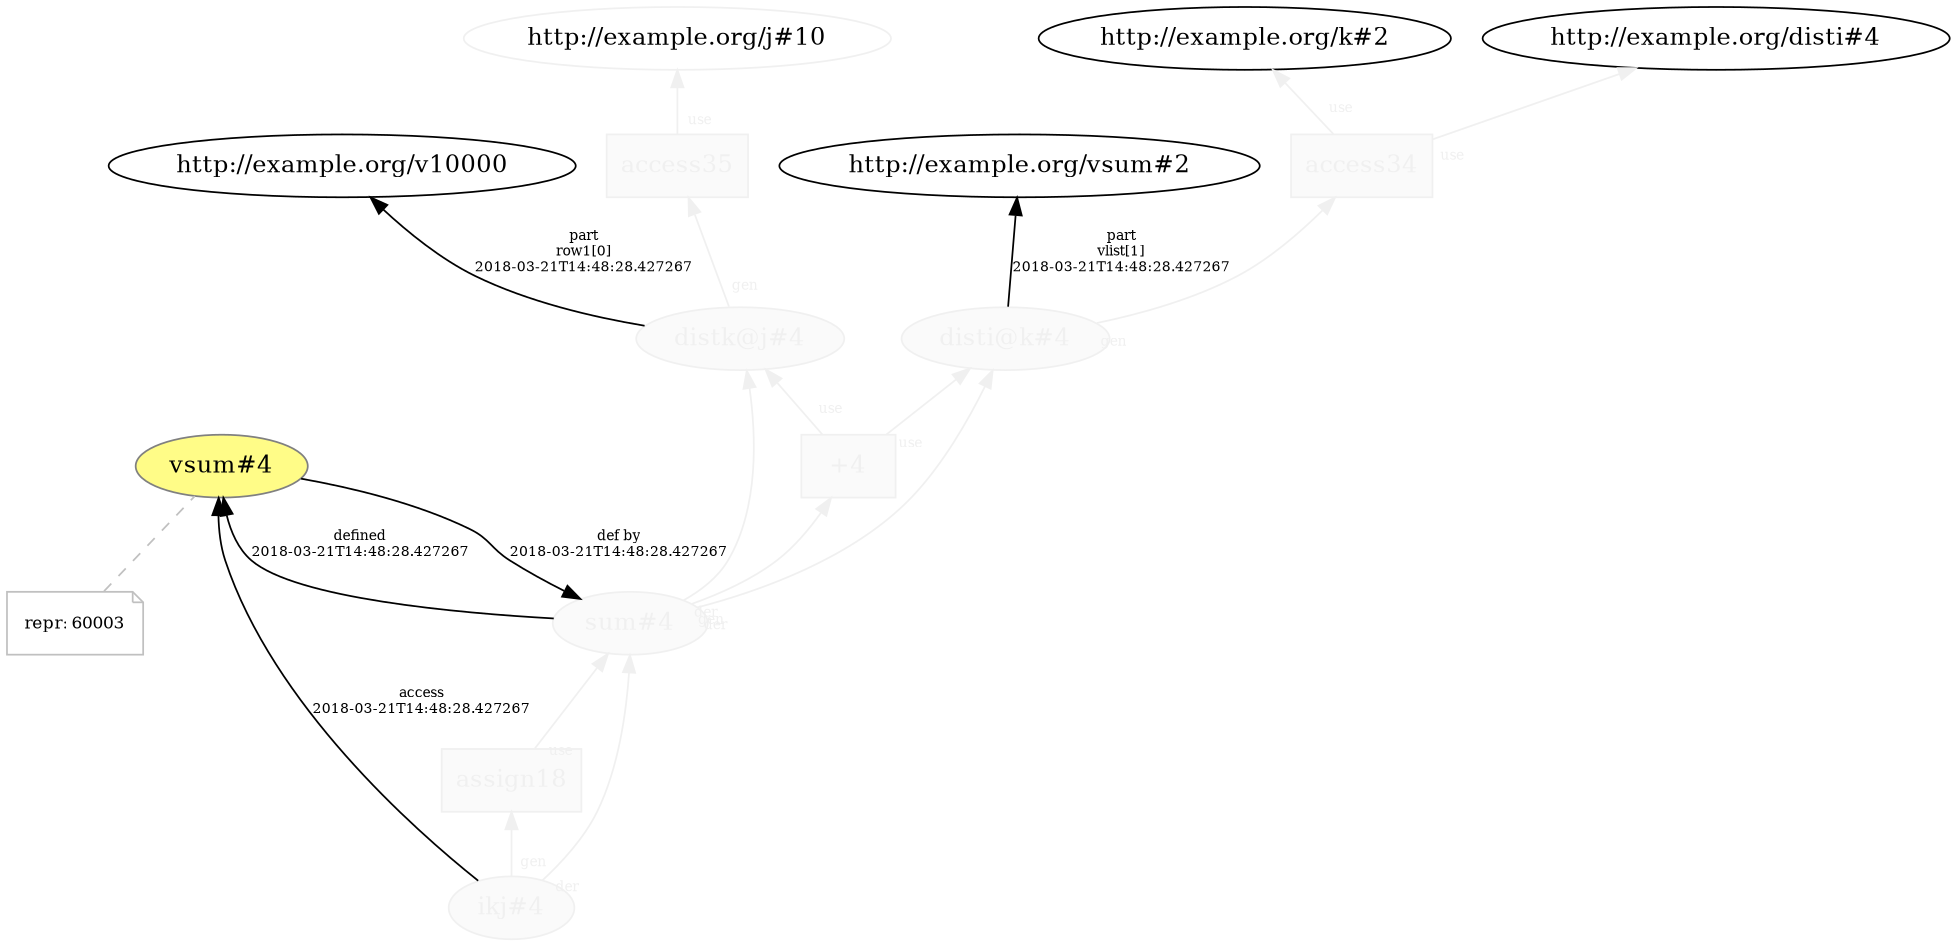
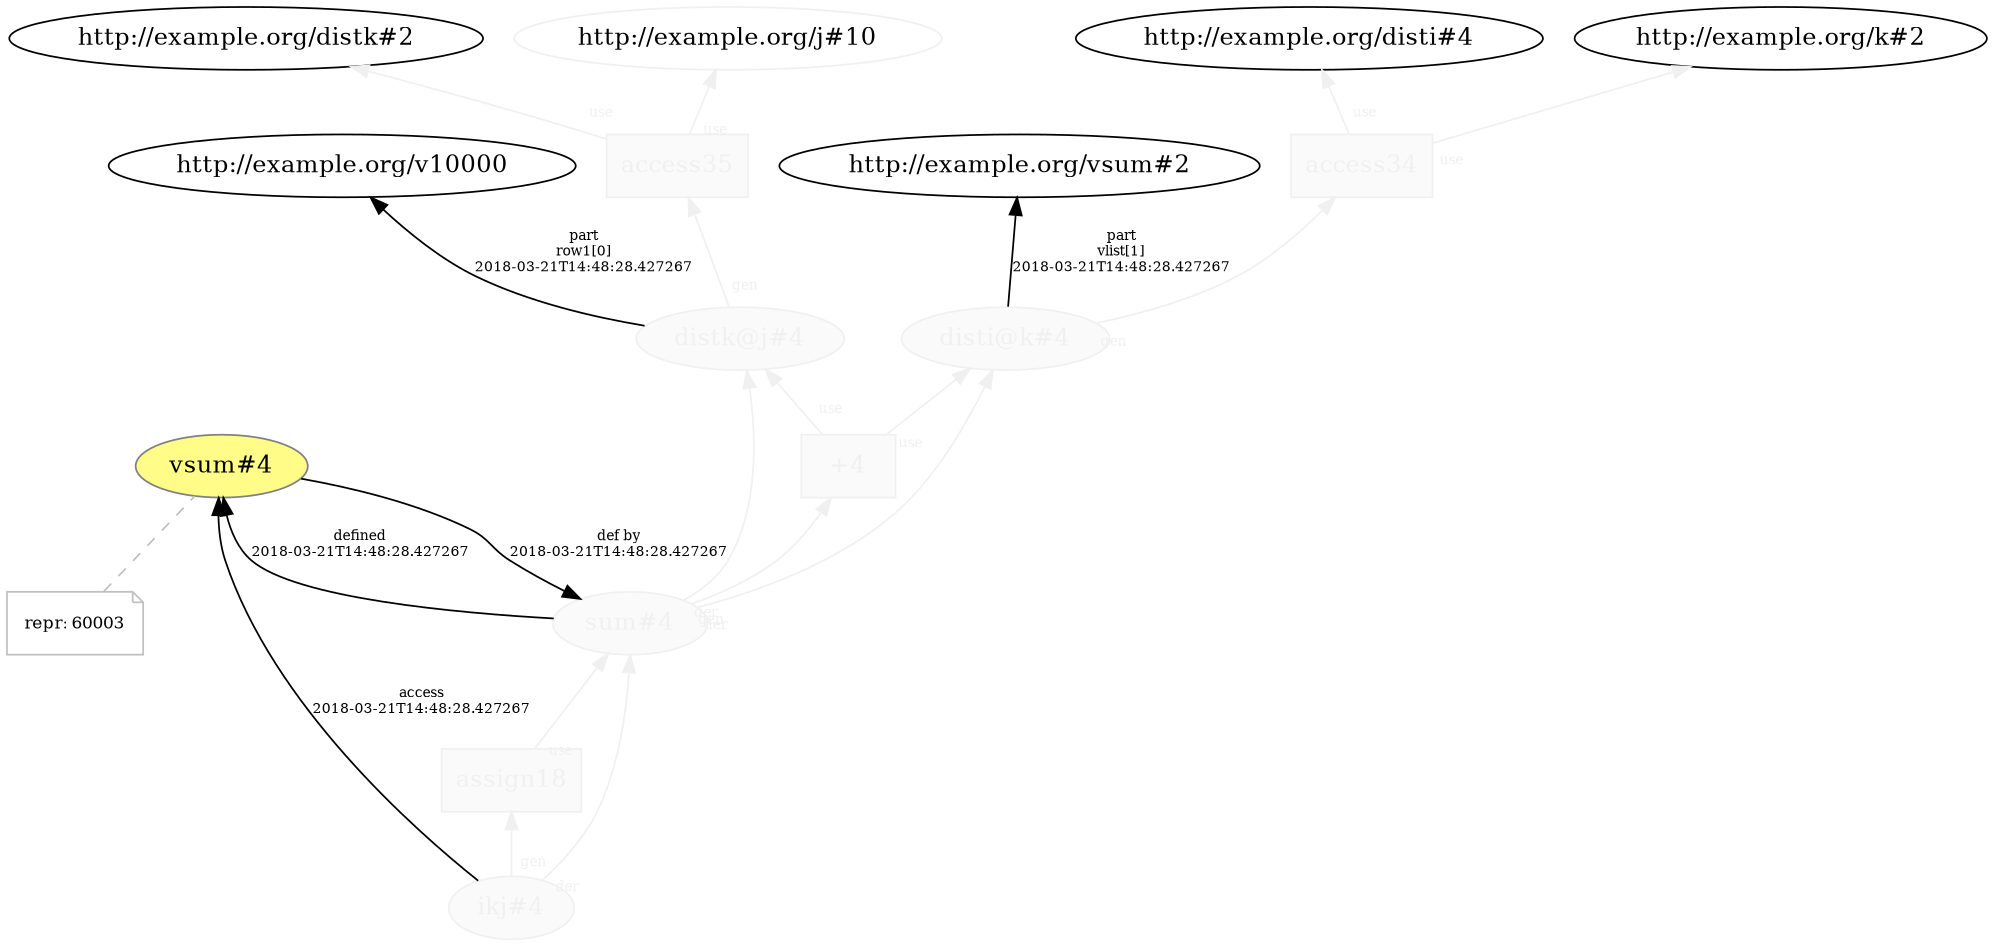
node "http://example.org/distk#2": added
